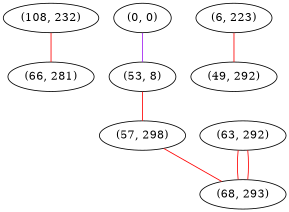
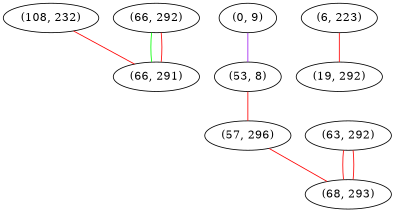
node "(0, 0)": label "(0, 0)" -> "(0, 9)"
node "(66, 292)": added
node "(66, 281)": label "(66, 281)" -> "(66, 291)"
node "(49, 292)": label "(49, 292)" -> "(19, 292)"
node "(57, 298)": label "(57, 298)" -> "(57, 296)"
